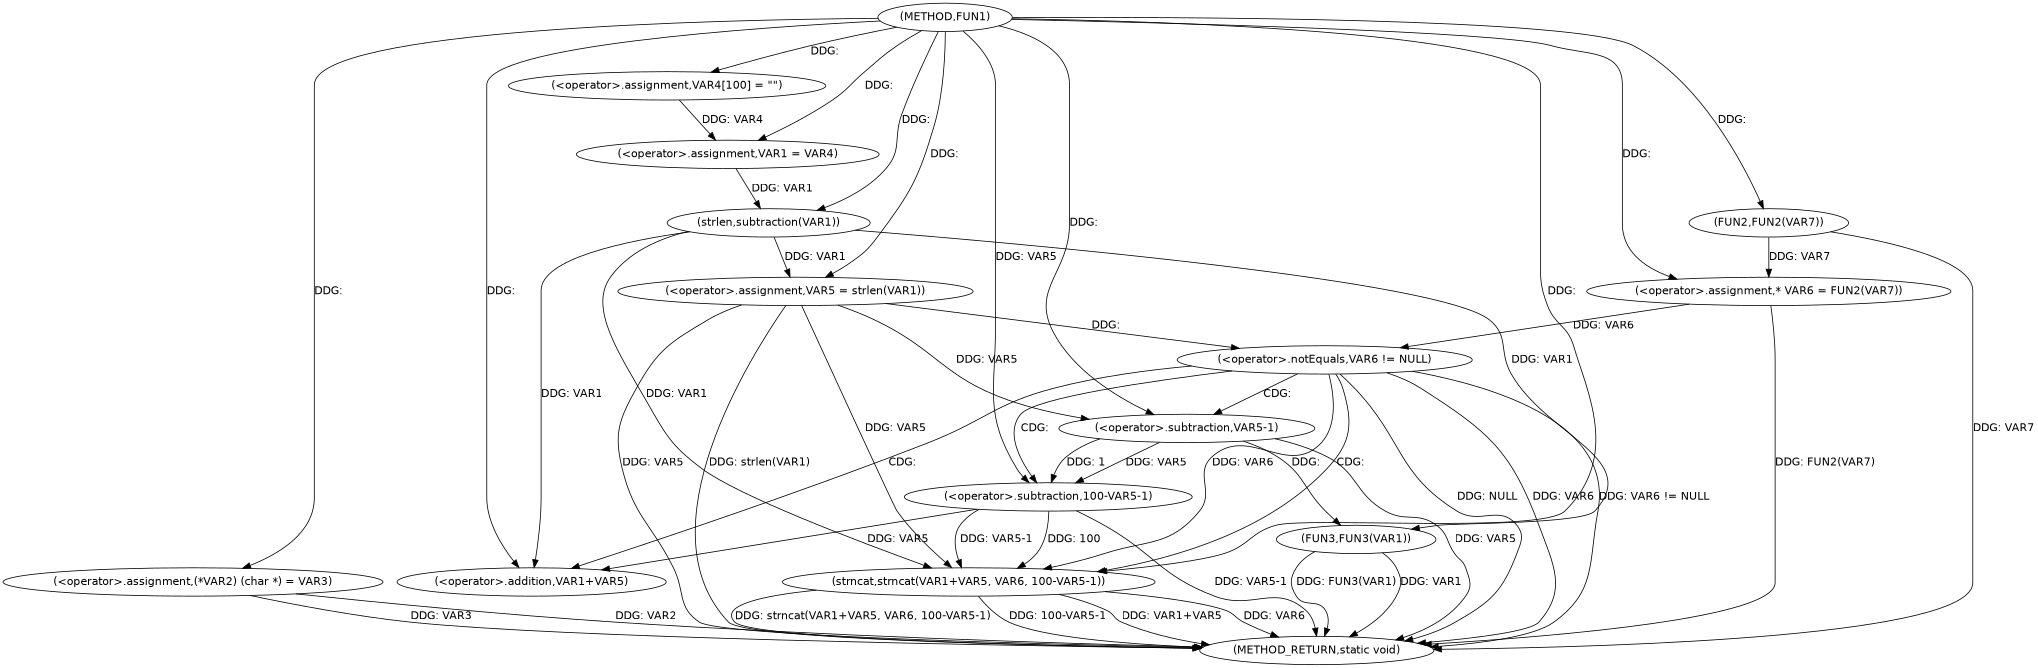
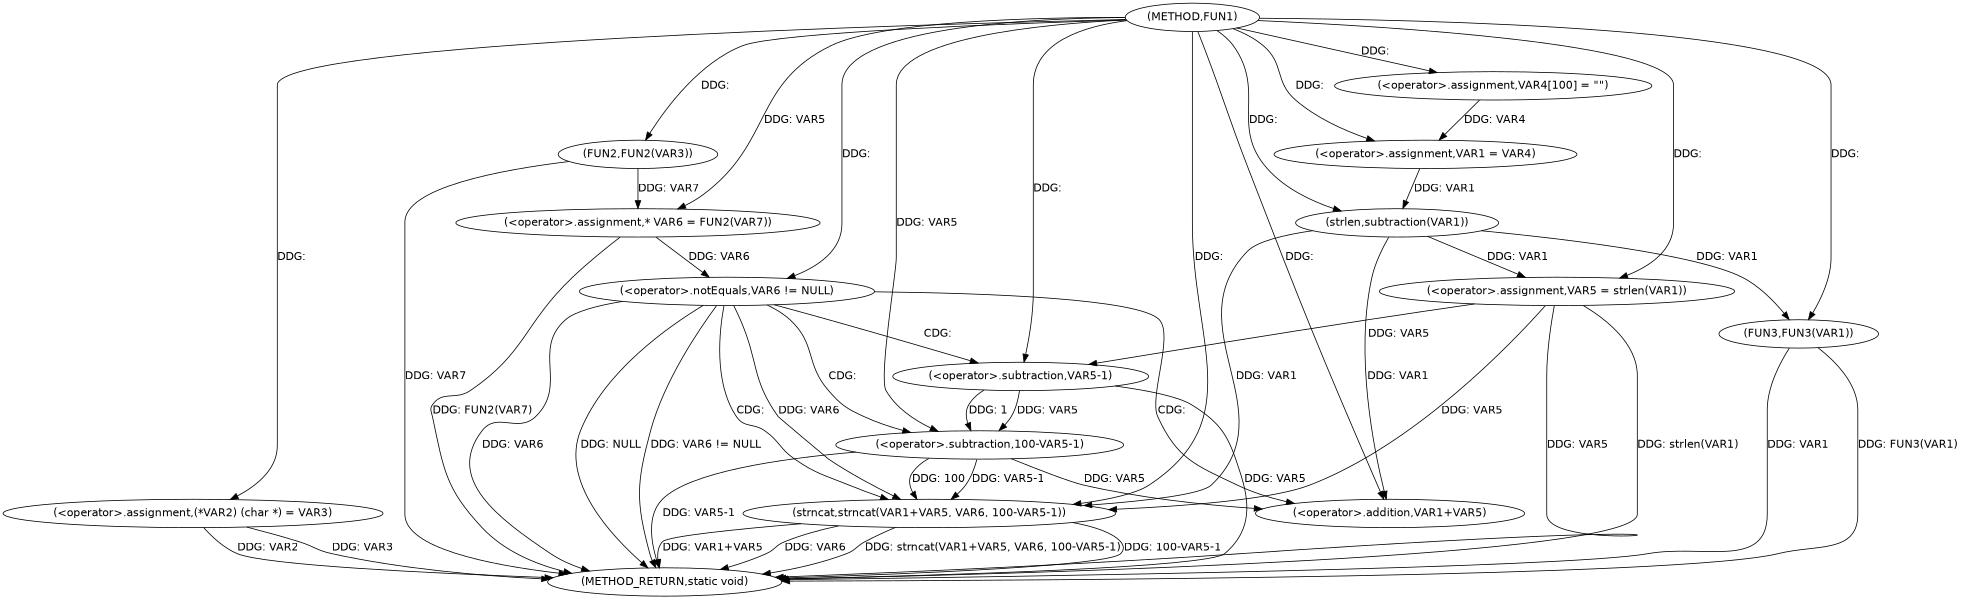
edge "(METHOD,FUN1)" -> "(<operator>.assignment,* VAR6 = FUN2(VAR7))": label "DDG: " -> "DDG: VAR5"
node "(FUN2,FUN2(VAR7))": label "(FUN2,FUN2(VAR7))" -> "(FUN2,FUN2(VAR3))"
edge "(<operator>.assignment,VAR5 = strlen(VAR1))" -> "(<operator>.notEquals,VAR6 != NULL)": now "(METHOD,FUN1)" -> "(<operator>.notEquals,VAR6 != NULL)"
edge "(<operator>.subtraction,VAR5-1)" -> "(FUN3,FUN3(VAR1))": now "(METHOD,FUN1)" -> "(FUN3,FUN3(VAR1))"
